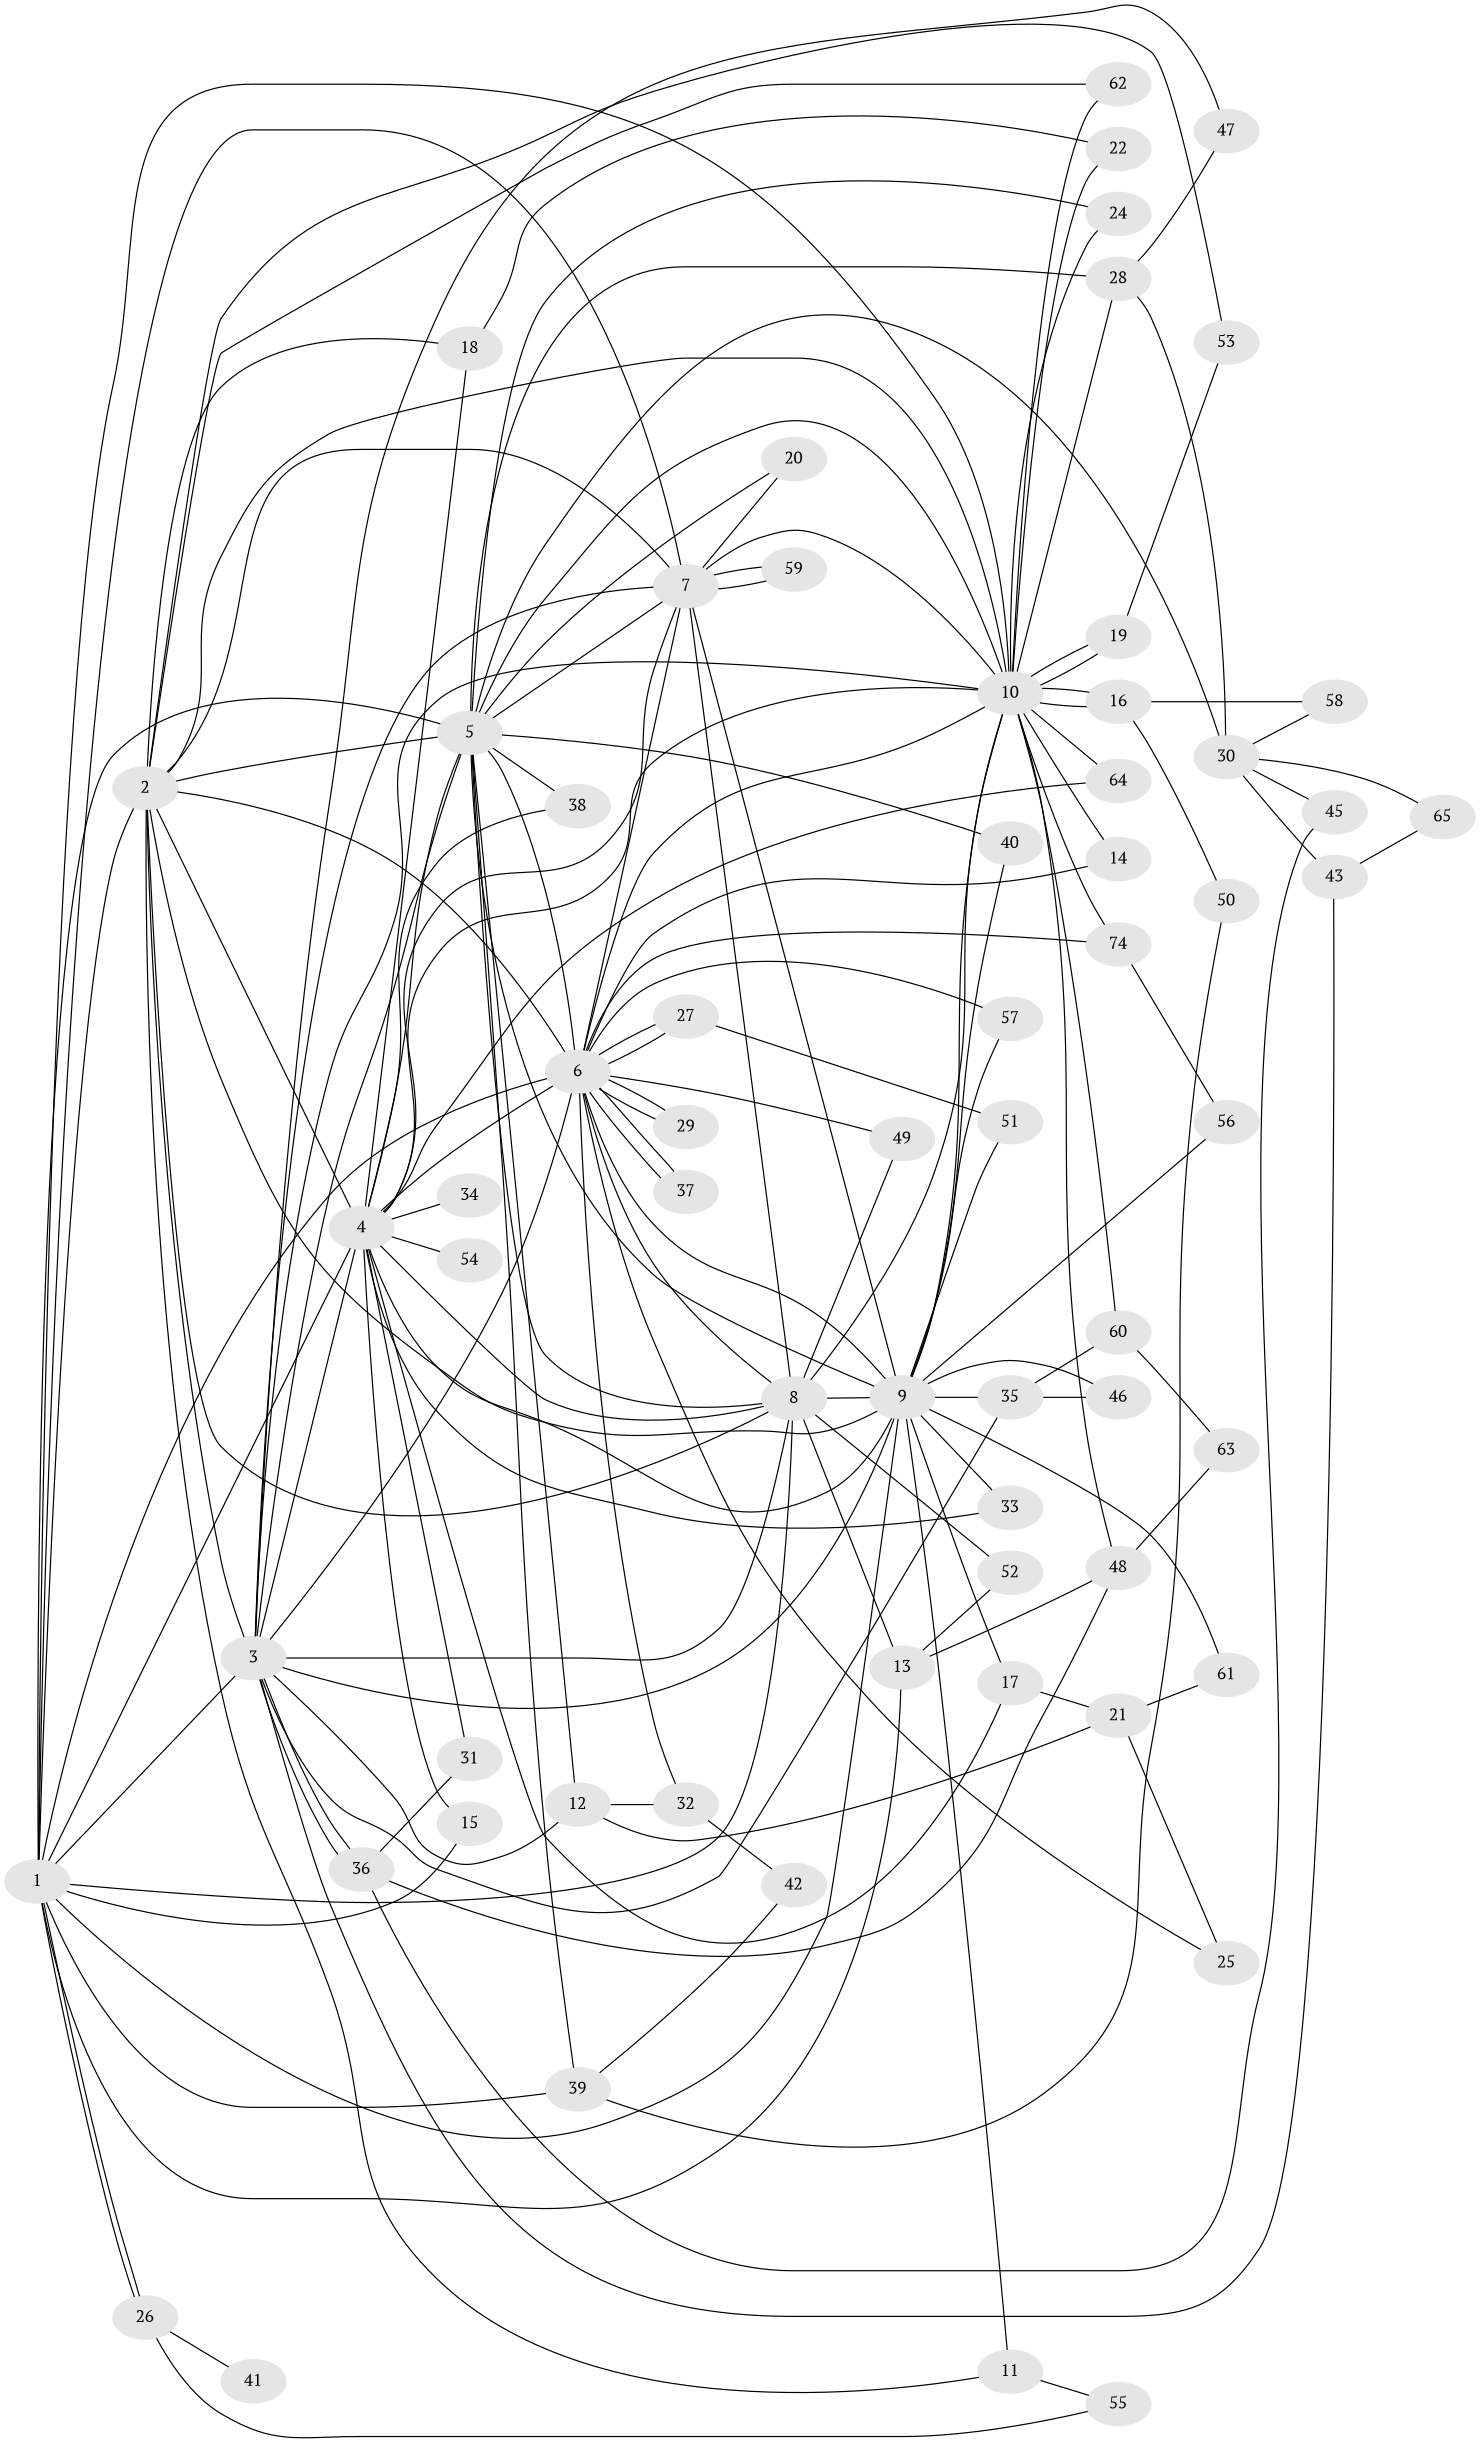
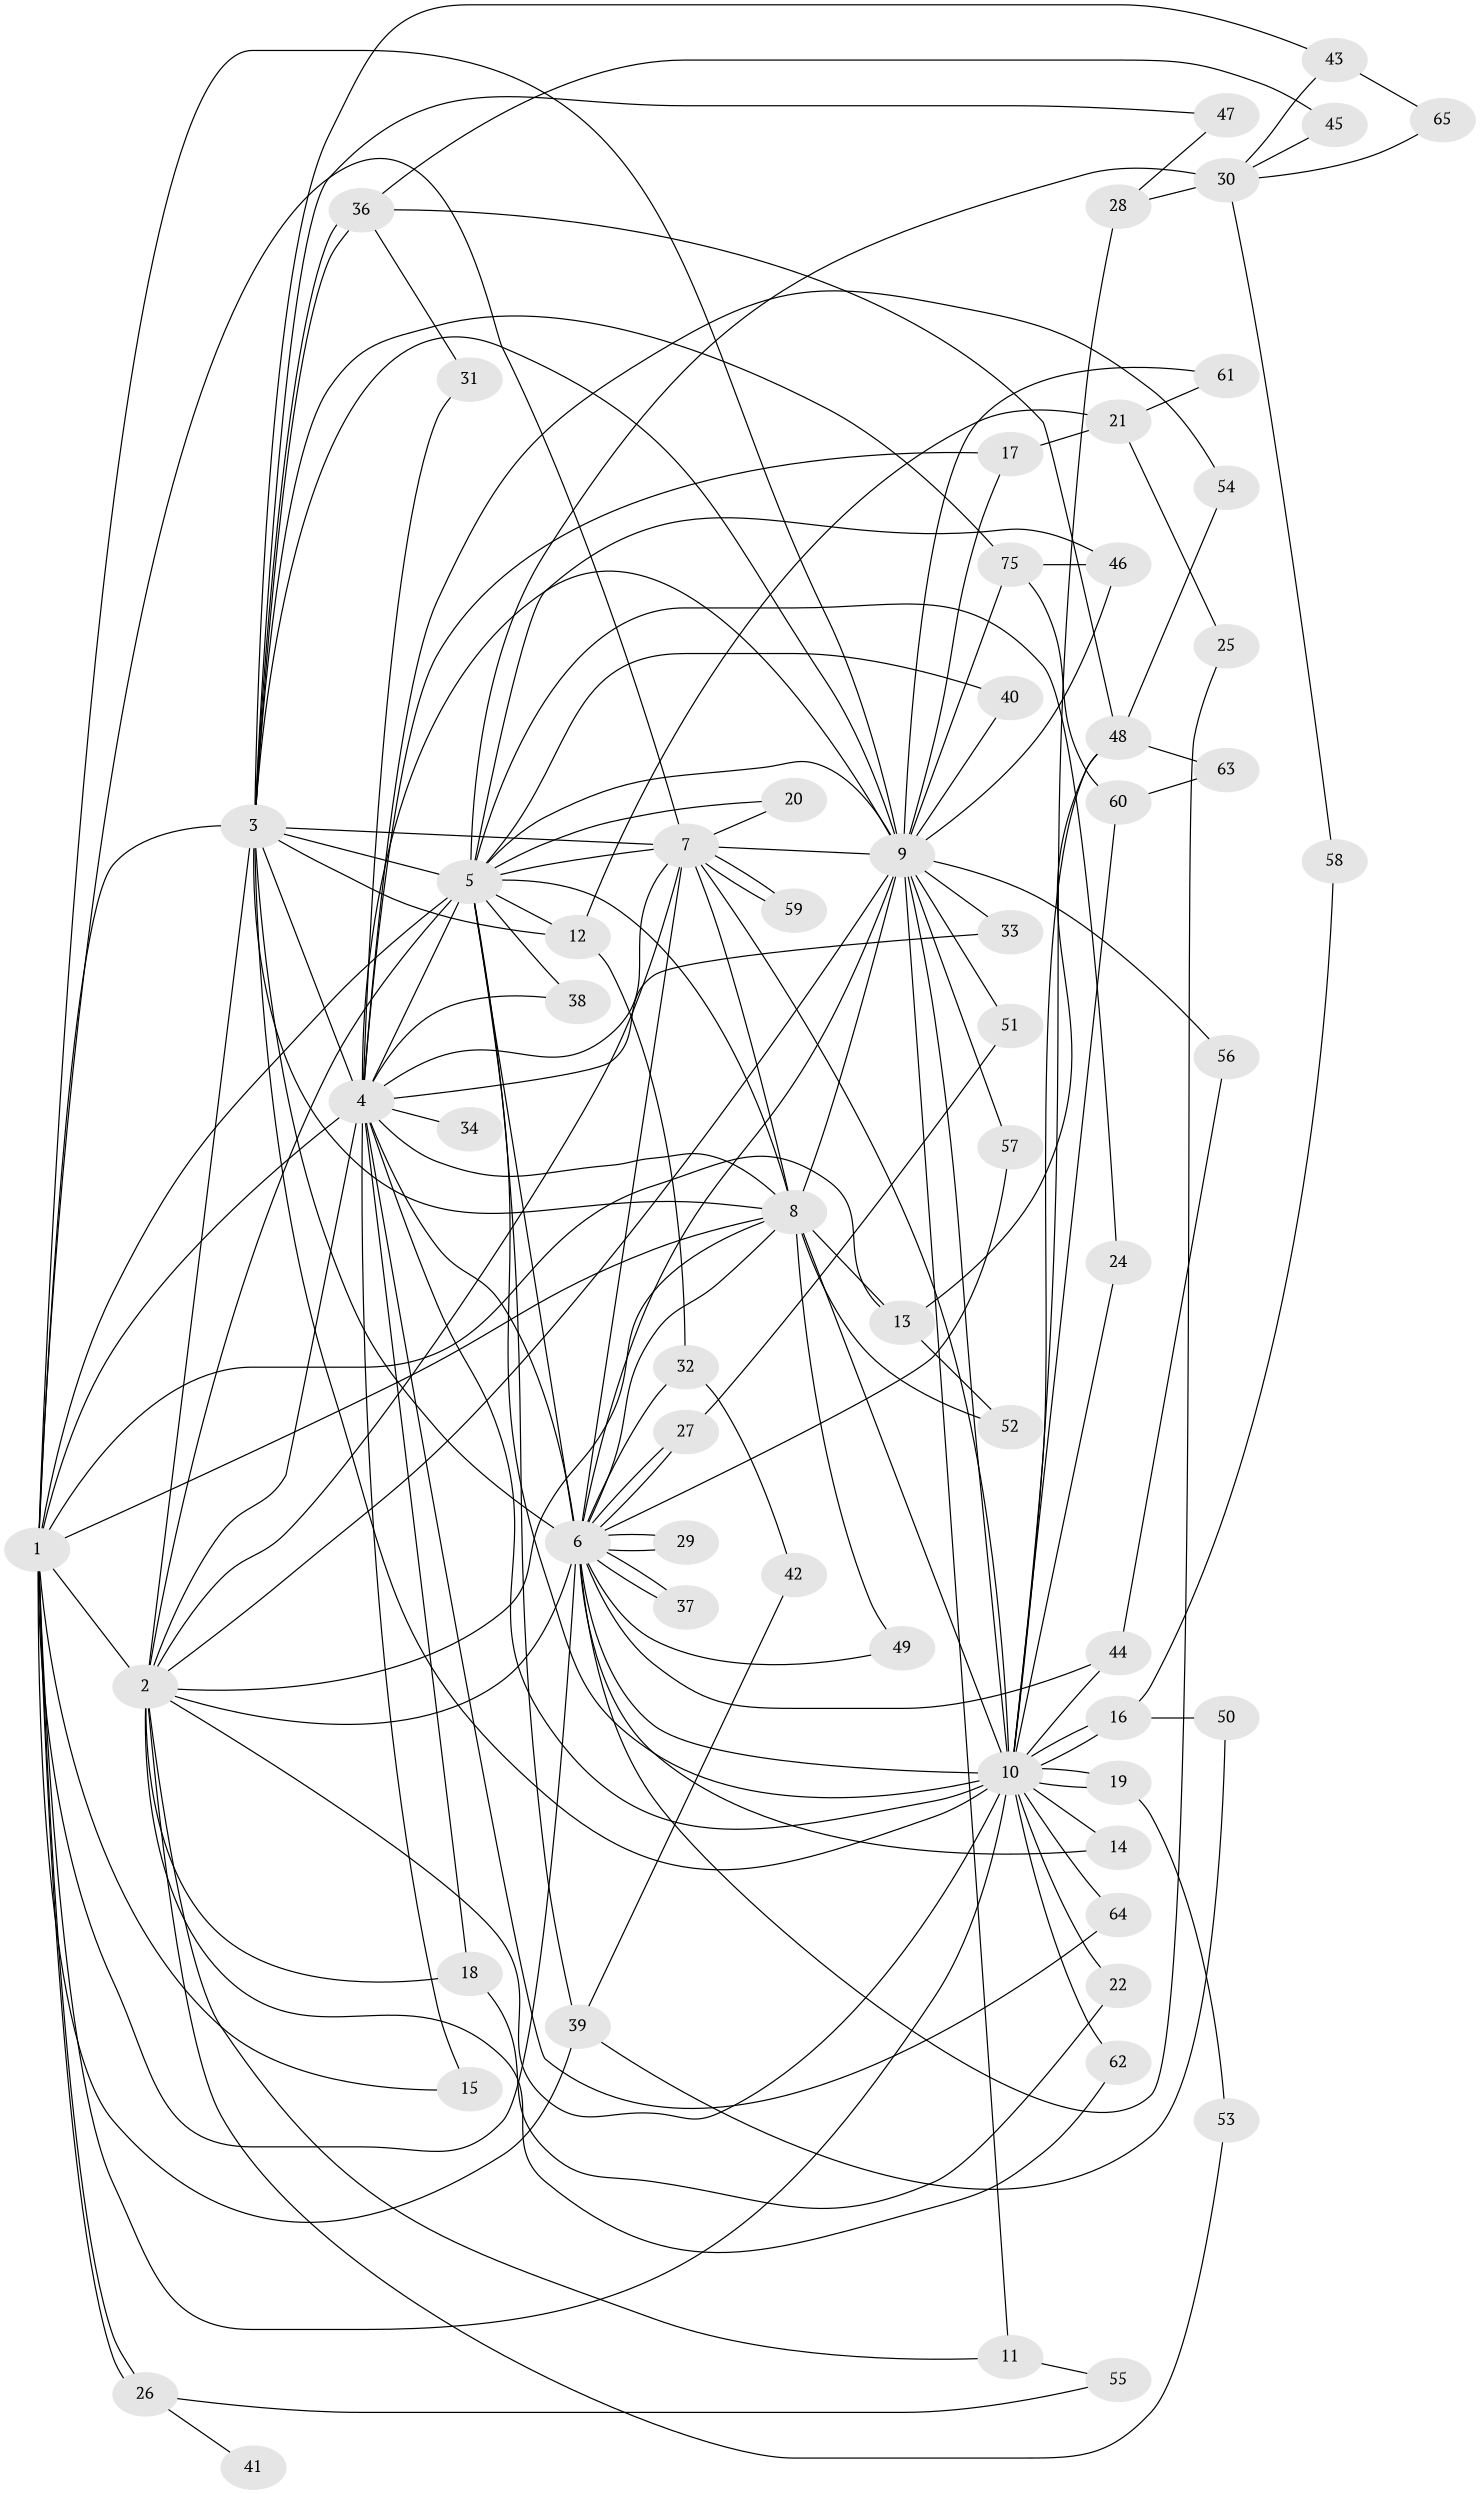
edge "28" -- "5": now "46" -- "5"
edge "54" -- "48": added
node "74": label "74" -> "44"
node "35": label "35" -> "75"
